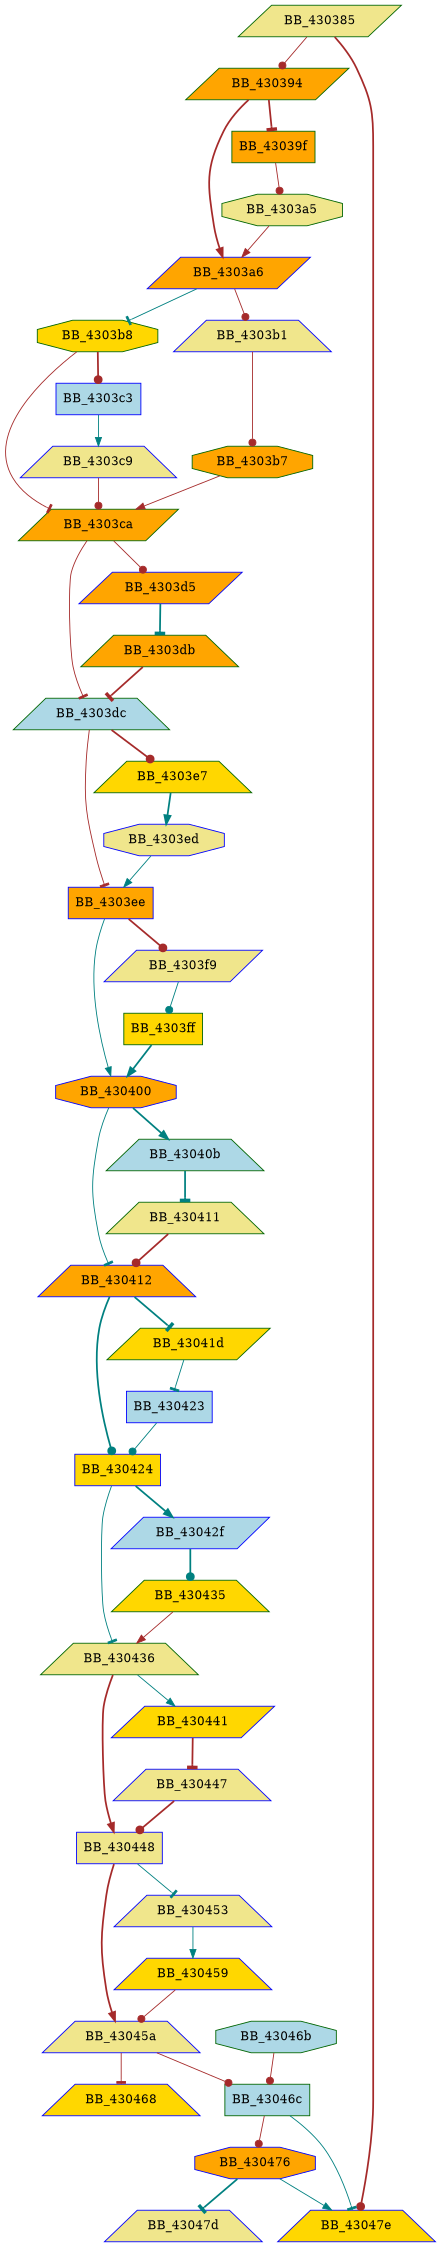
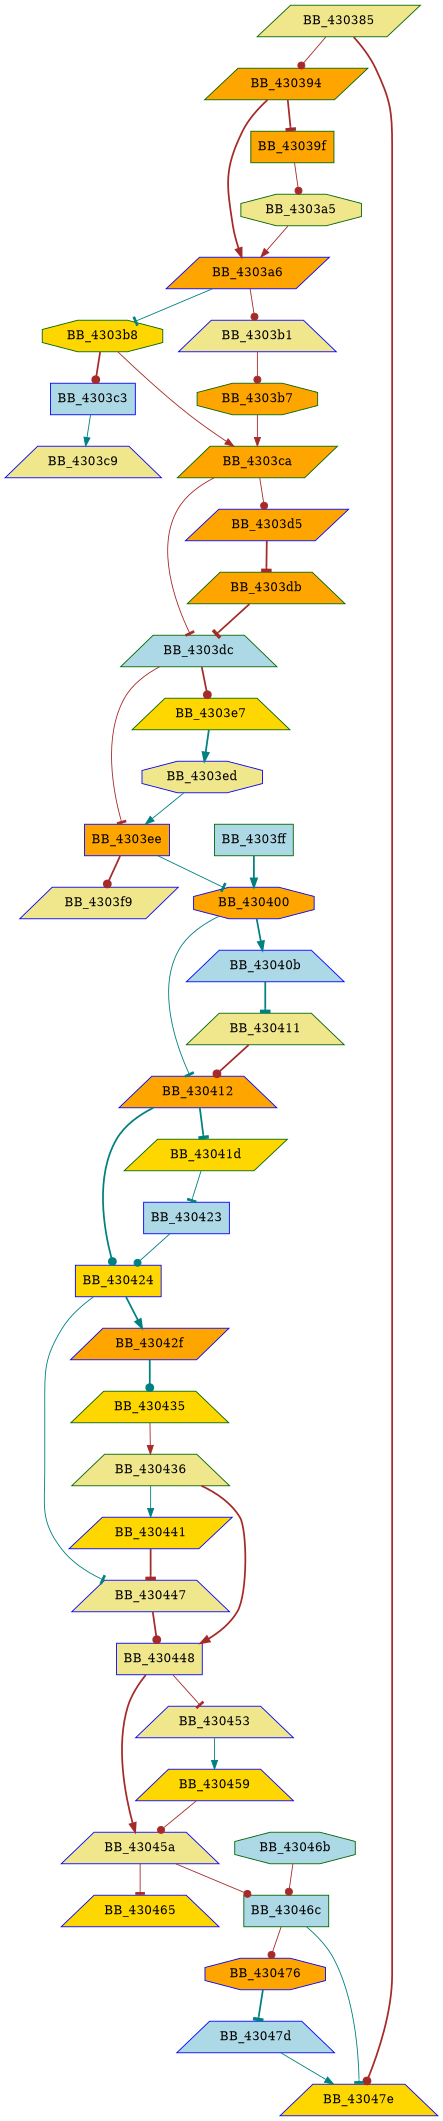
edge "BB_4303b8" -> "BB_4303ca": arrowhead tee -> normal
edge "BB_4303c9" -> "BB_4303ca": removed
edge "BB_4303d5" -> "BB_4303db": color teal -> brown
edge "BB_4303ee" -> "BB_430400": arrowhead normal -> tee
edge "BB_4303f9" -> "BB_4303ff": removed
node "BB_4303ff": fillcolor gold -> lightblue
node "BB_43040b": color darkgreen -> blue
node "BB_43042f": fillcolor lightblue -> orange
edge "BB_430424" -> "BB_430436": now "BB_430424" -> "BB_430447"
edge "BB_430448" -> "BB_430453": color teal -> brown
node "BB_430468": label "BB_430468" -> "BB_430465"
edge "BB_430476" -> "BB_43047e": now "BB_43047d" -> "BB_43047e"
node "BB_43047d": fillcolor khaki -> lightblue
